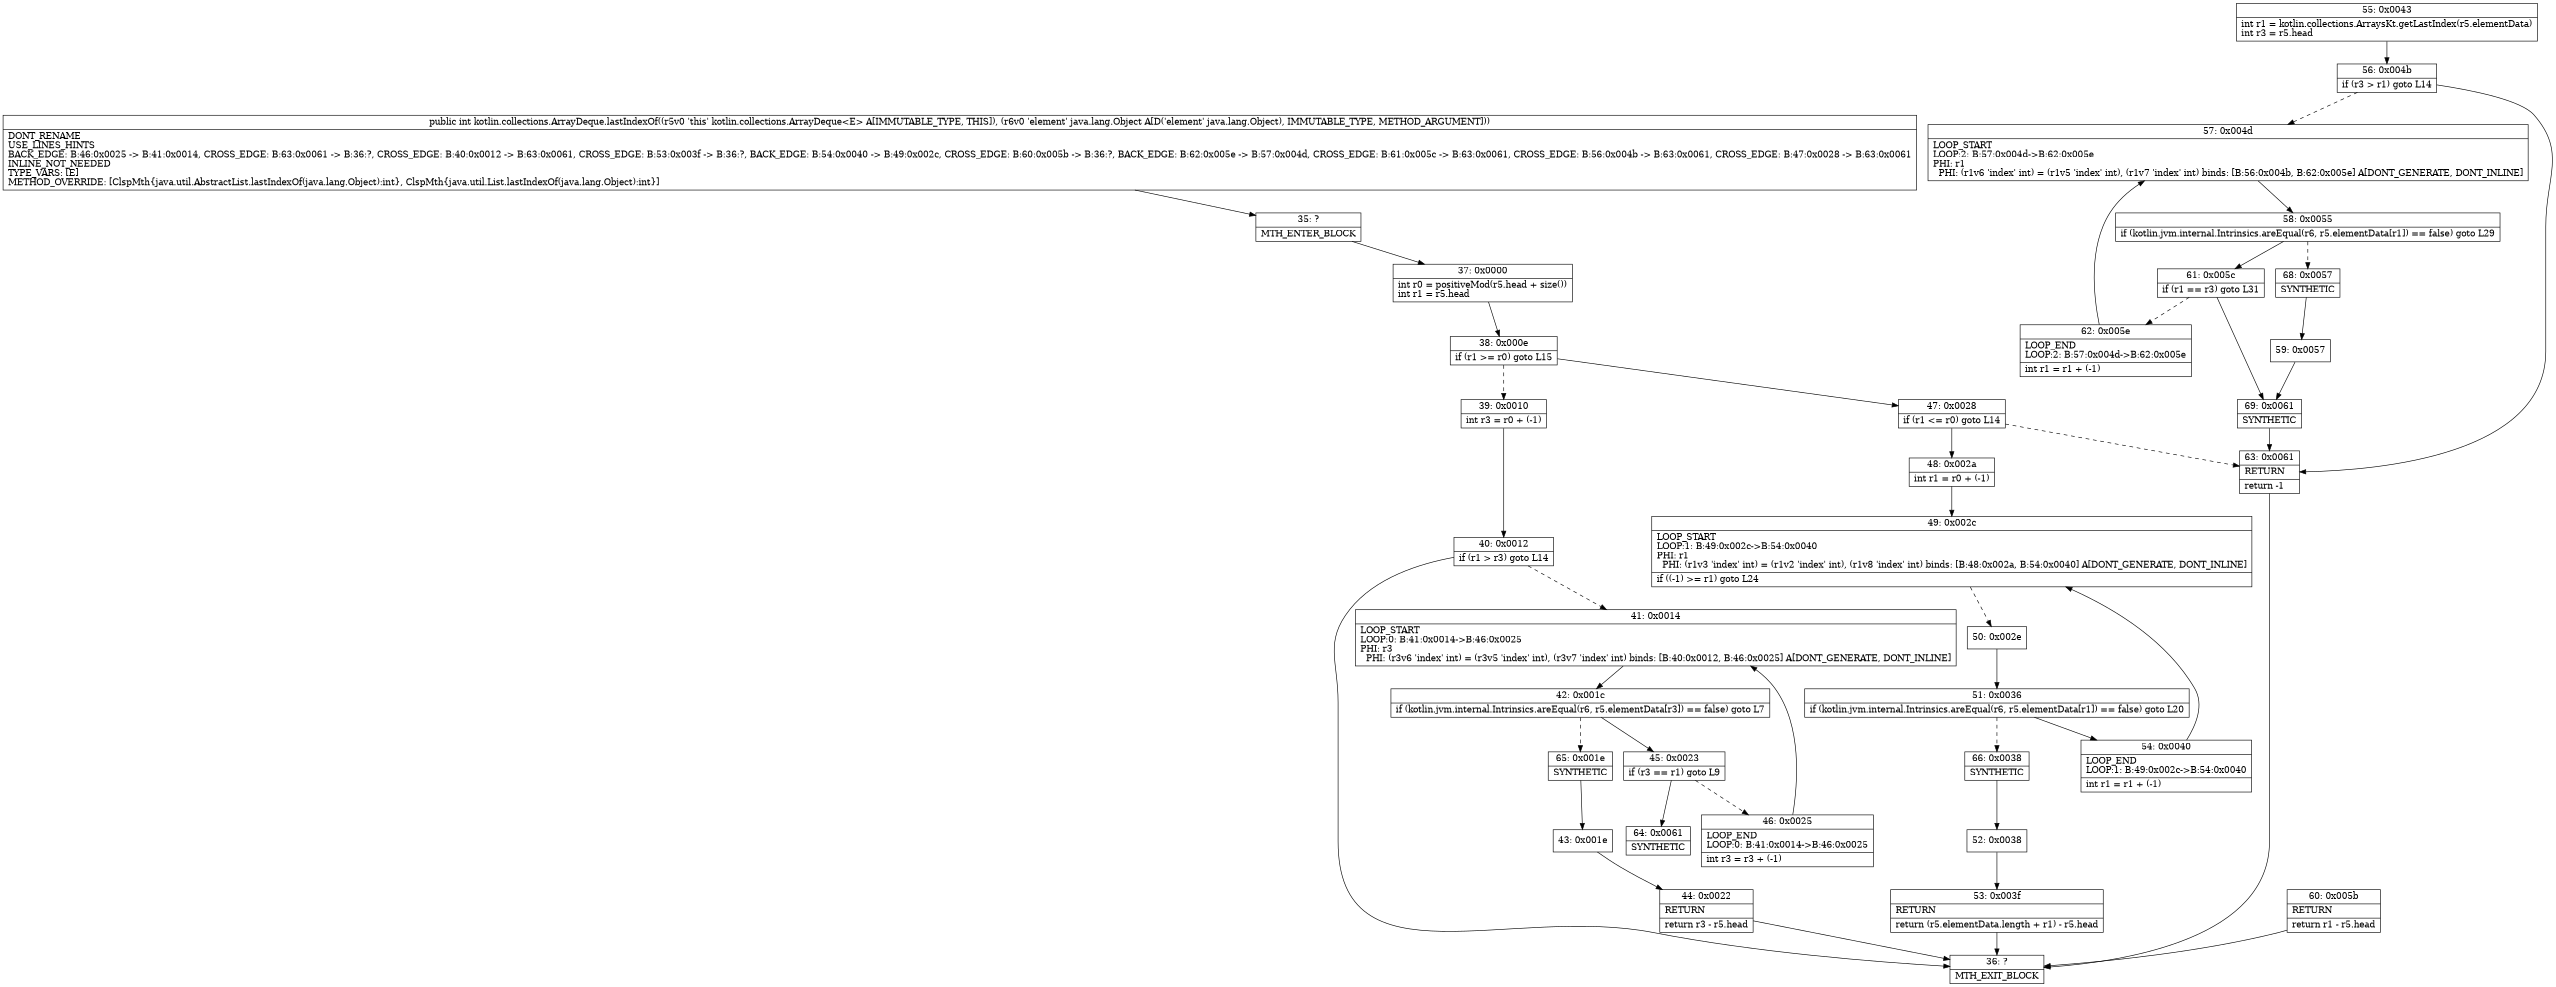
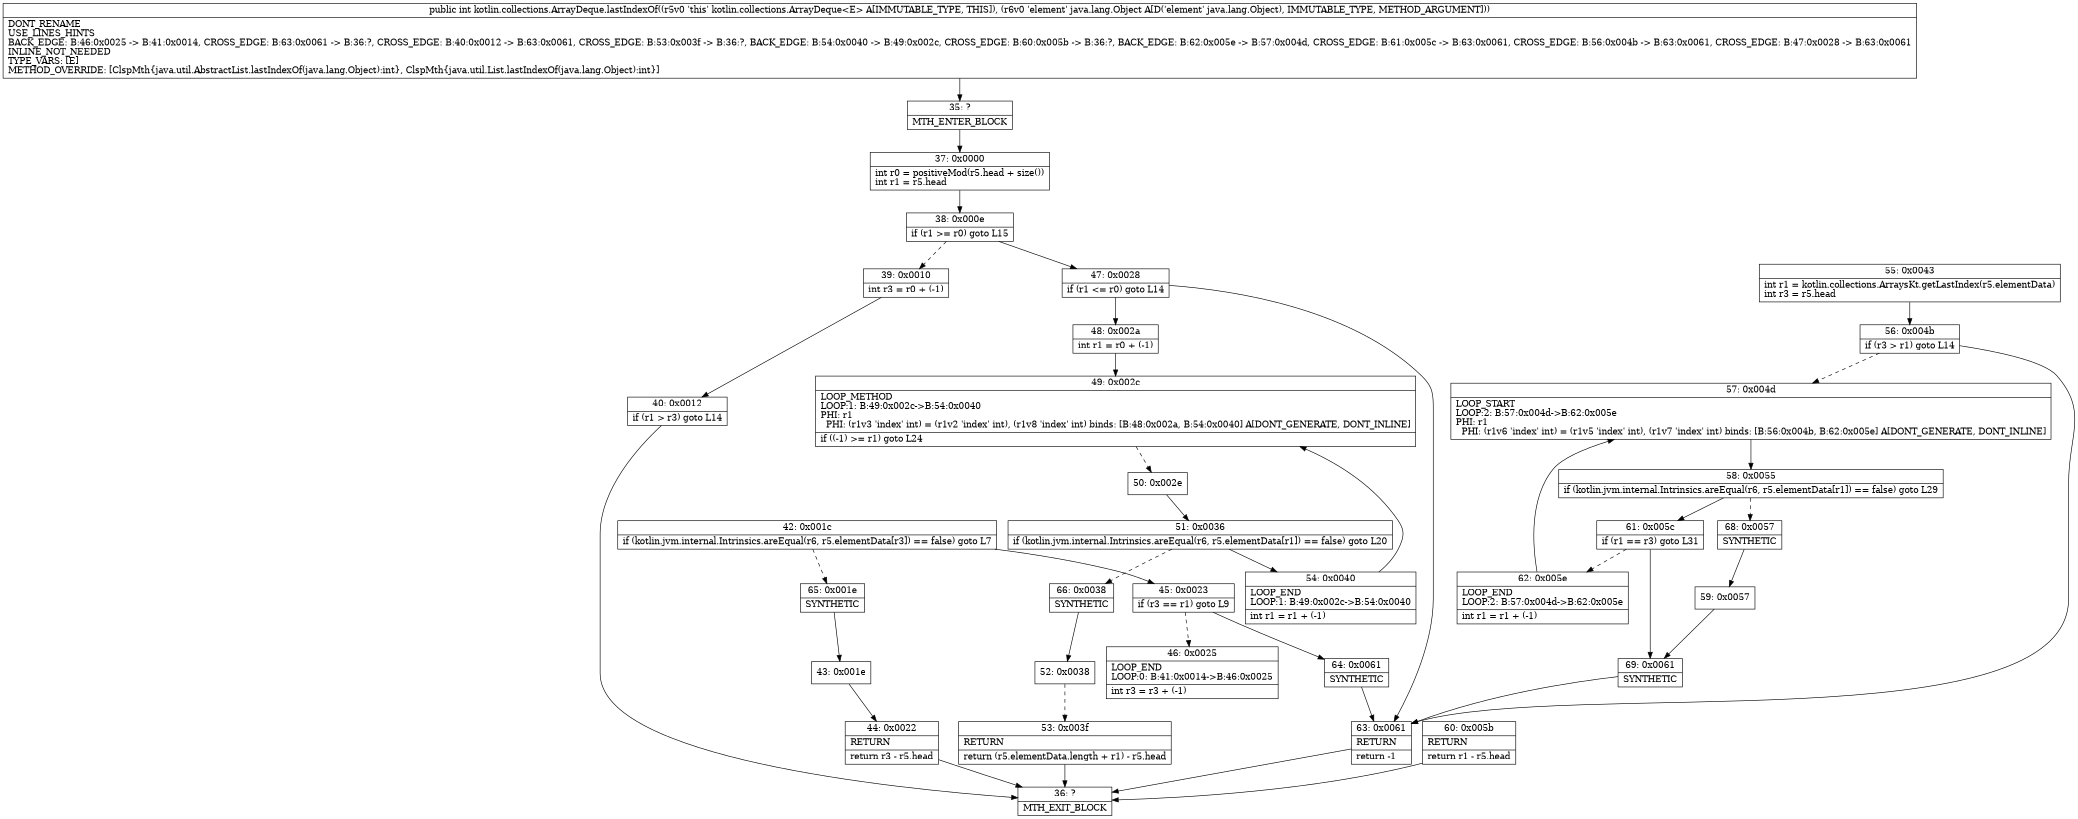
edge "47: 0x0028" -> "63: 0x0061": style dashed -> solid
node "49: 0x002c": text "LOOP_START" -> "LOOP_METHOD"
node "41: 0x0014": removed
edge "64: 0x0061" -> "63: 0x0061": added
edge "52: 0x0038" -> "53: 0x003f": style solid -> dashed
